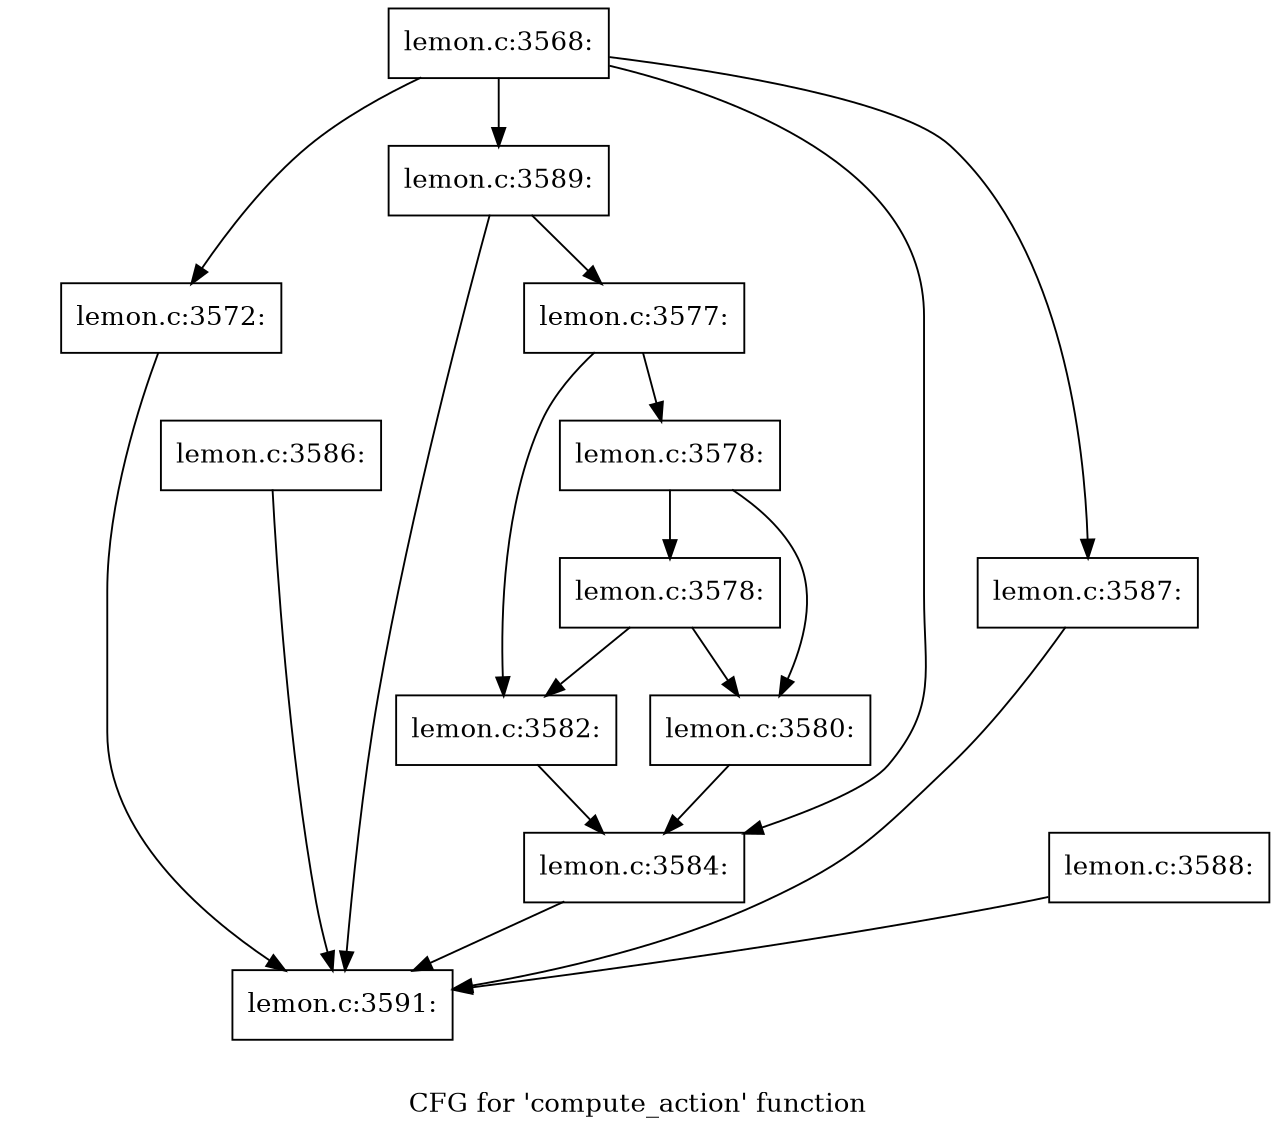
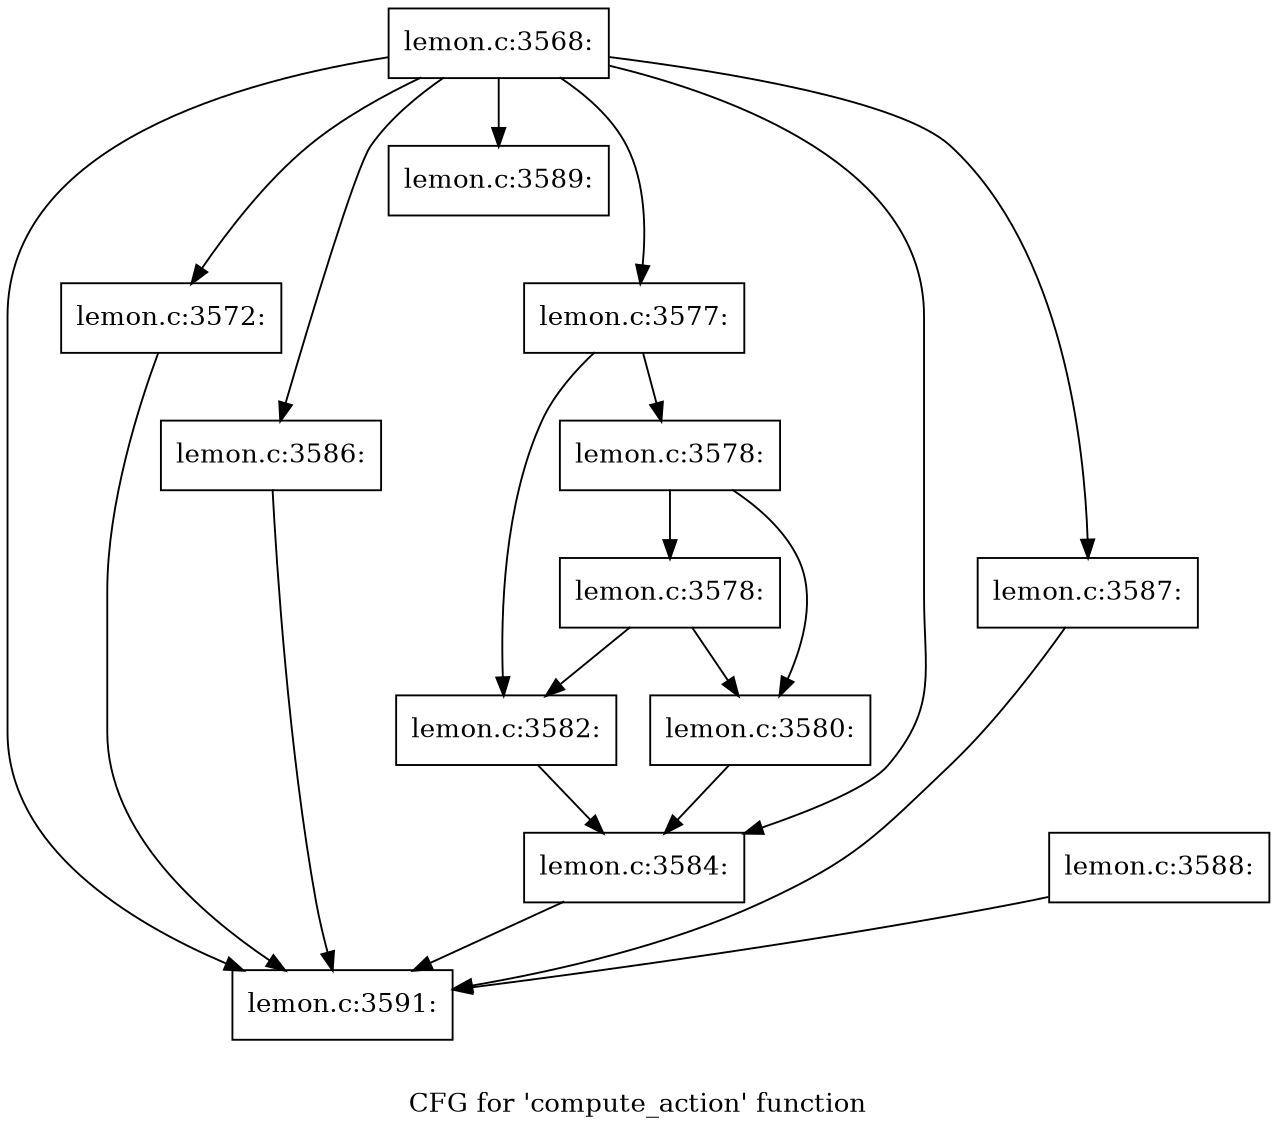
edge "lemon.c:3568:" -> "lemon.c:3586:": added
edge "lemon.c:3589:" -> "lemon.c:3577:": now "lemon.c:3568:" -> "lemon.c:3577:"
edge "lemon.c:3589:" -> "lemon.c:3591:": now "lemon.c:3568:" -> "lemon.c:3591:"
